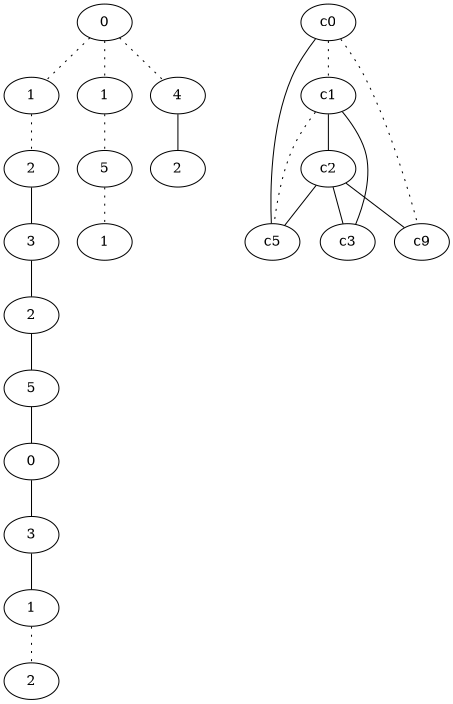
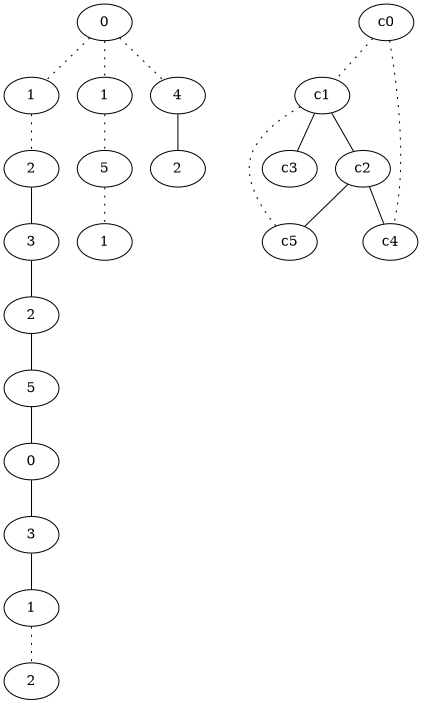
edge "c0" -- "c5": removed
edge "c2" -- "c3": removed
node "c9": label "c9" -> "c4"
